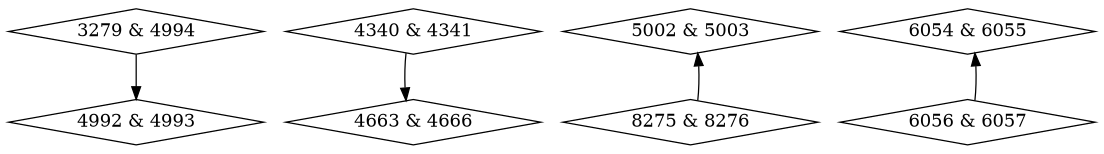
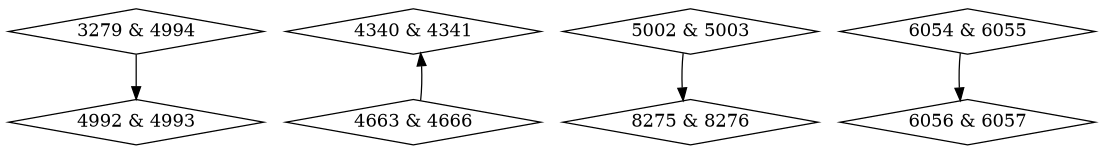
edge "4340 & 4341" -> "4663 & 4666": reversed
edge "8275 & 8276" -> "5002 & 5003": reversed
edge "6056 & 6057" -> "6054 & 6055": reversed
